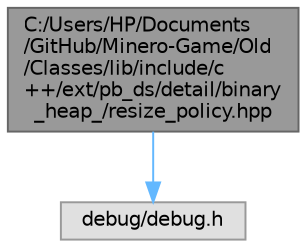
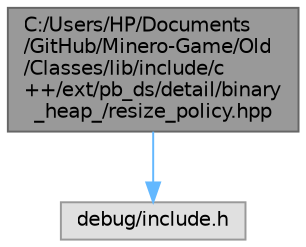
node "debug/debug.h": label "debug/debug.h" -> "debug/include.h"
